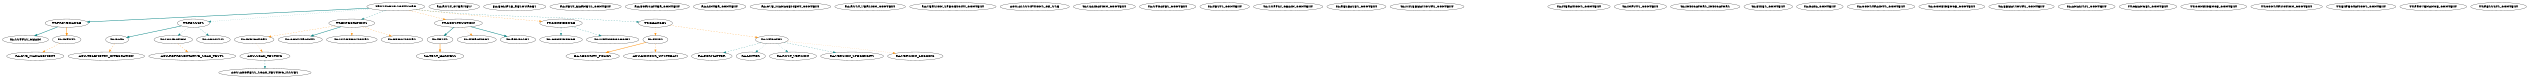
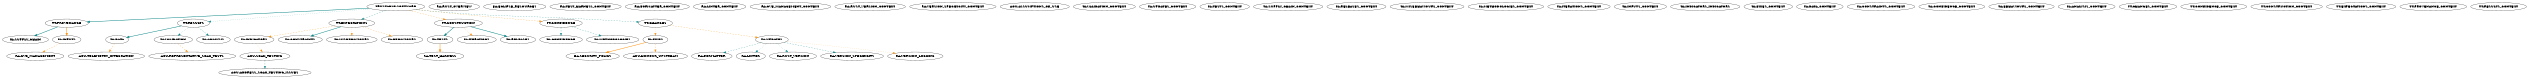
node "TA-METHODOLOGIES_CONTEXT": added
